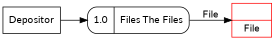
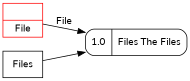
node "Depositor": label "Depositor" -> "Files"
edge "1.0" -> "File": reversed
